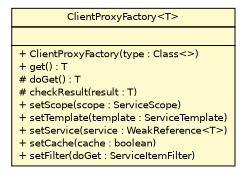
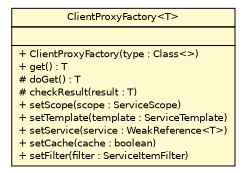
node "ClientProxyFactory<T>": text "+ setFilter(doGet : ServiceItemFilter)" -> "+ setFilter(filter : ServiceItemFilter)"
